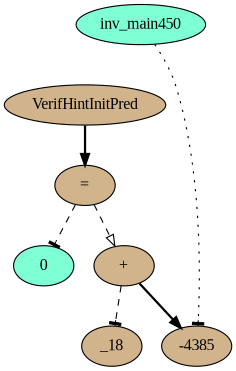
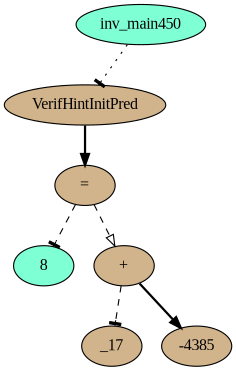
edge "inv_main450" -> "-4385": now "inv_main450" -> "VerifHintInitPred"
node "0": label "0" -> "8"
node "_18": label "_18" -> "_17"
